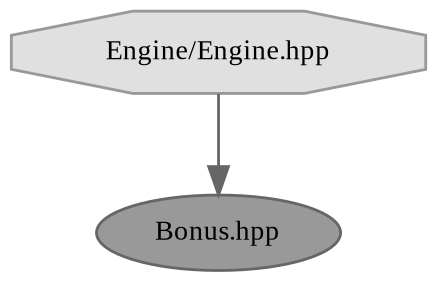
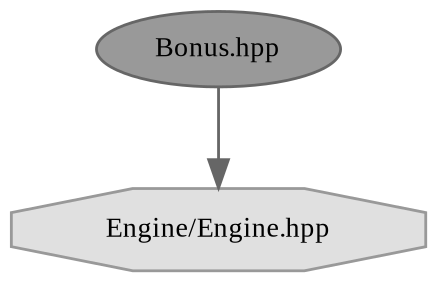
edge "Engine/Engine.hpp" -> "Bonus.hpp": reversed
